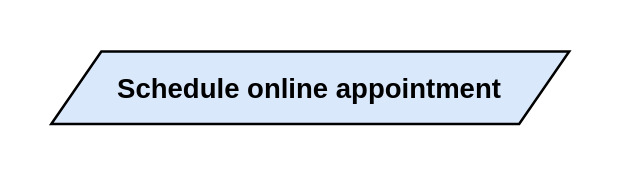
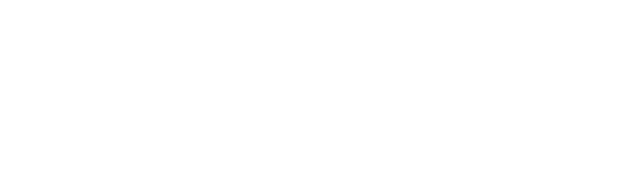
node "Schedule online appointment": removed
